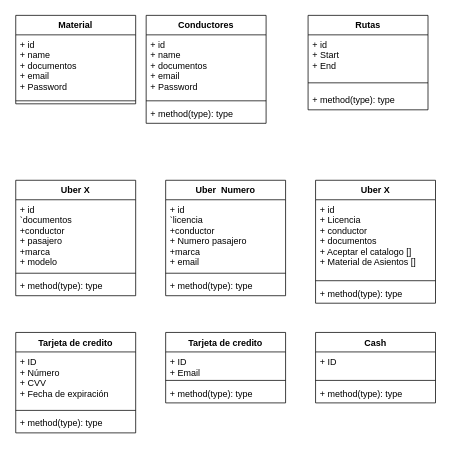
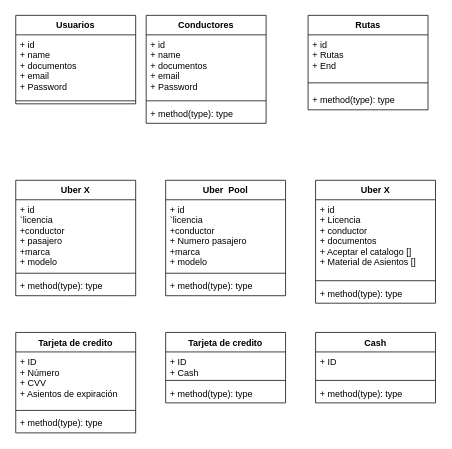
node "Material": label "Material" -> "Usuarios"
node "+ id + Start + End": label "+ id + Start + End" -> "+ id + Rutas + End"
node "Uber Numero": label "Uber Numero" -> "Uber Pool"
node "+ id `documentos +conductor + pasajero +marca + modelo": label "+ id `documentos +conductor + pasajero +marca + modelo" -> "+ id `licencia +conductor + pasajero +marca + modelo"
node "+ id `licencia +conductor + Numero pasajero +marca + email": label "+ id `licencia +conductor + Numero pasajero +marca + email" -> "+ id `licencia +conductor + Numero pasajero +marca + modelo"
node "+ ID + Número + CVV + Fecha de expiración": label "+ ID + Número + CVV + Fecha de expiración" -> "+ ID + Número + CVV + Asientos de expiración"
node "+ ID + Email": label "+ ID + Email" -> "+ ID + Cash"
